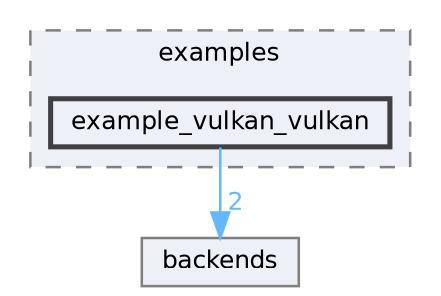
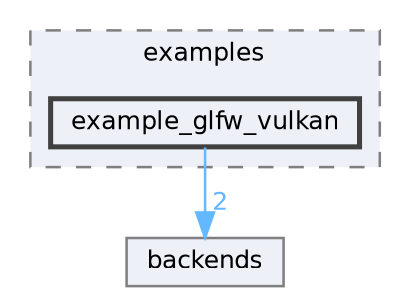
node "example_vulkan_vulkan": label "example_vulkan_vulkan" -> "example_glfw_vulkan"
